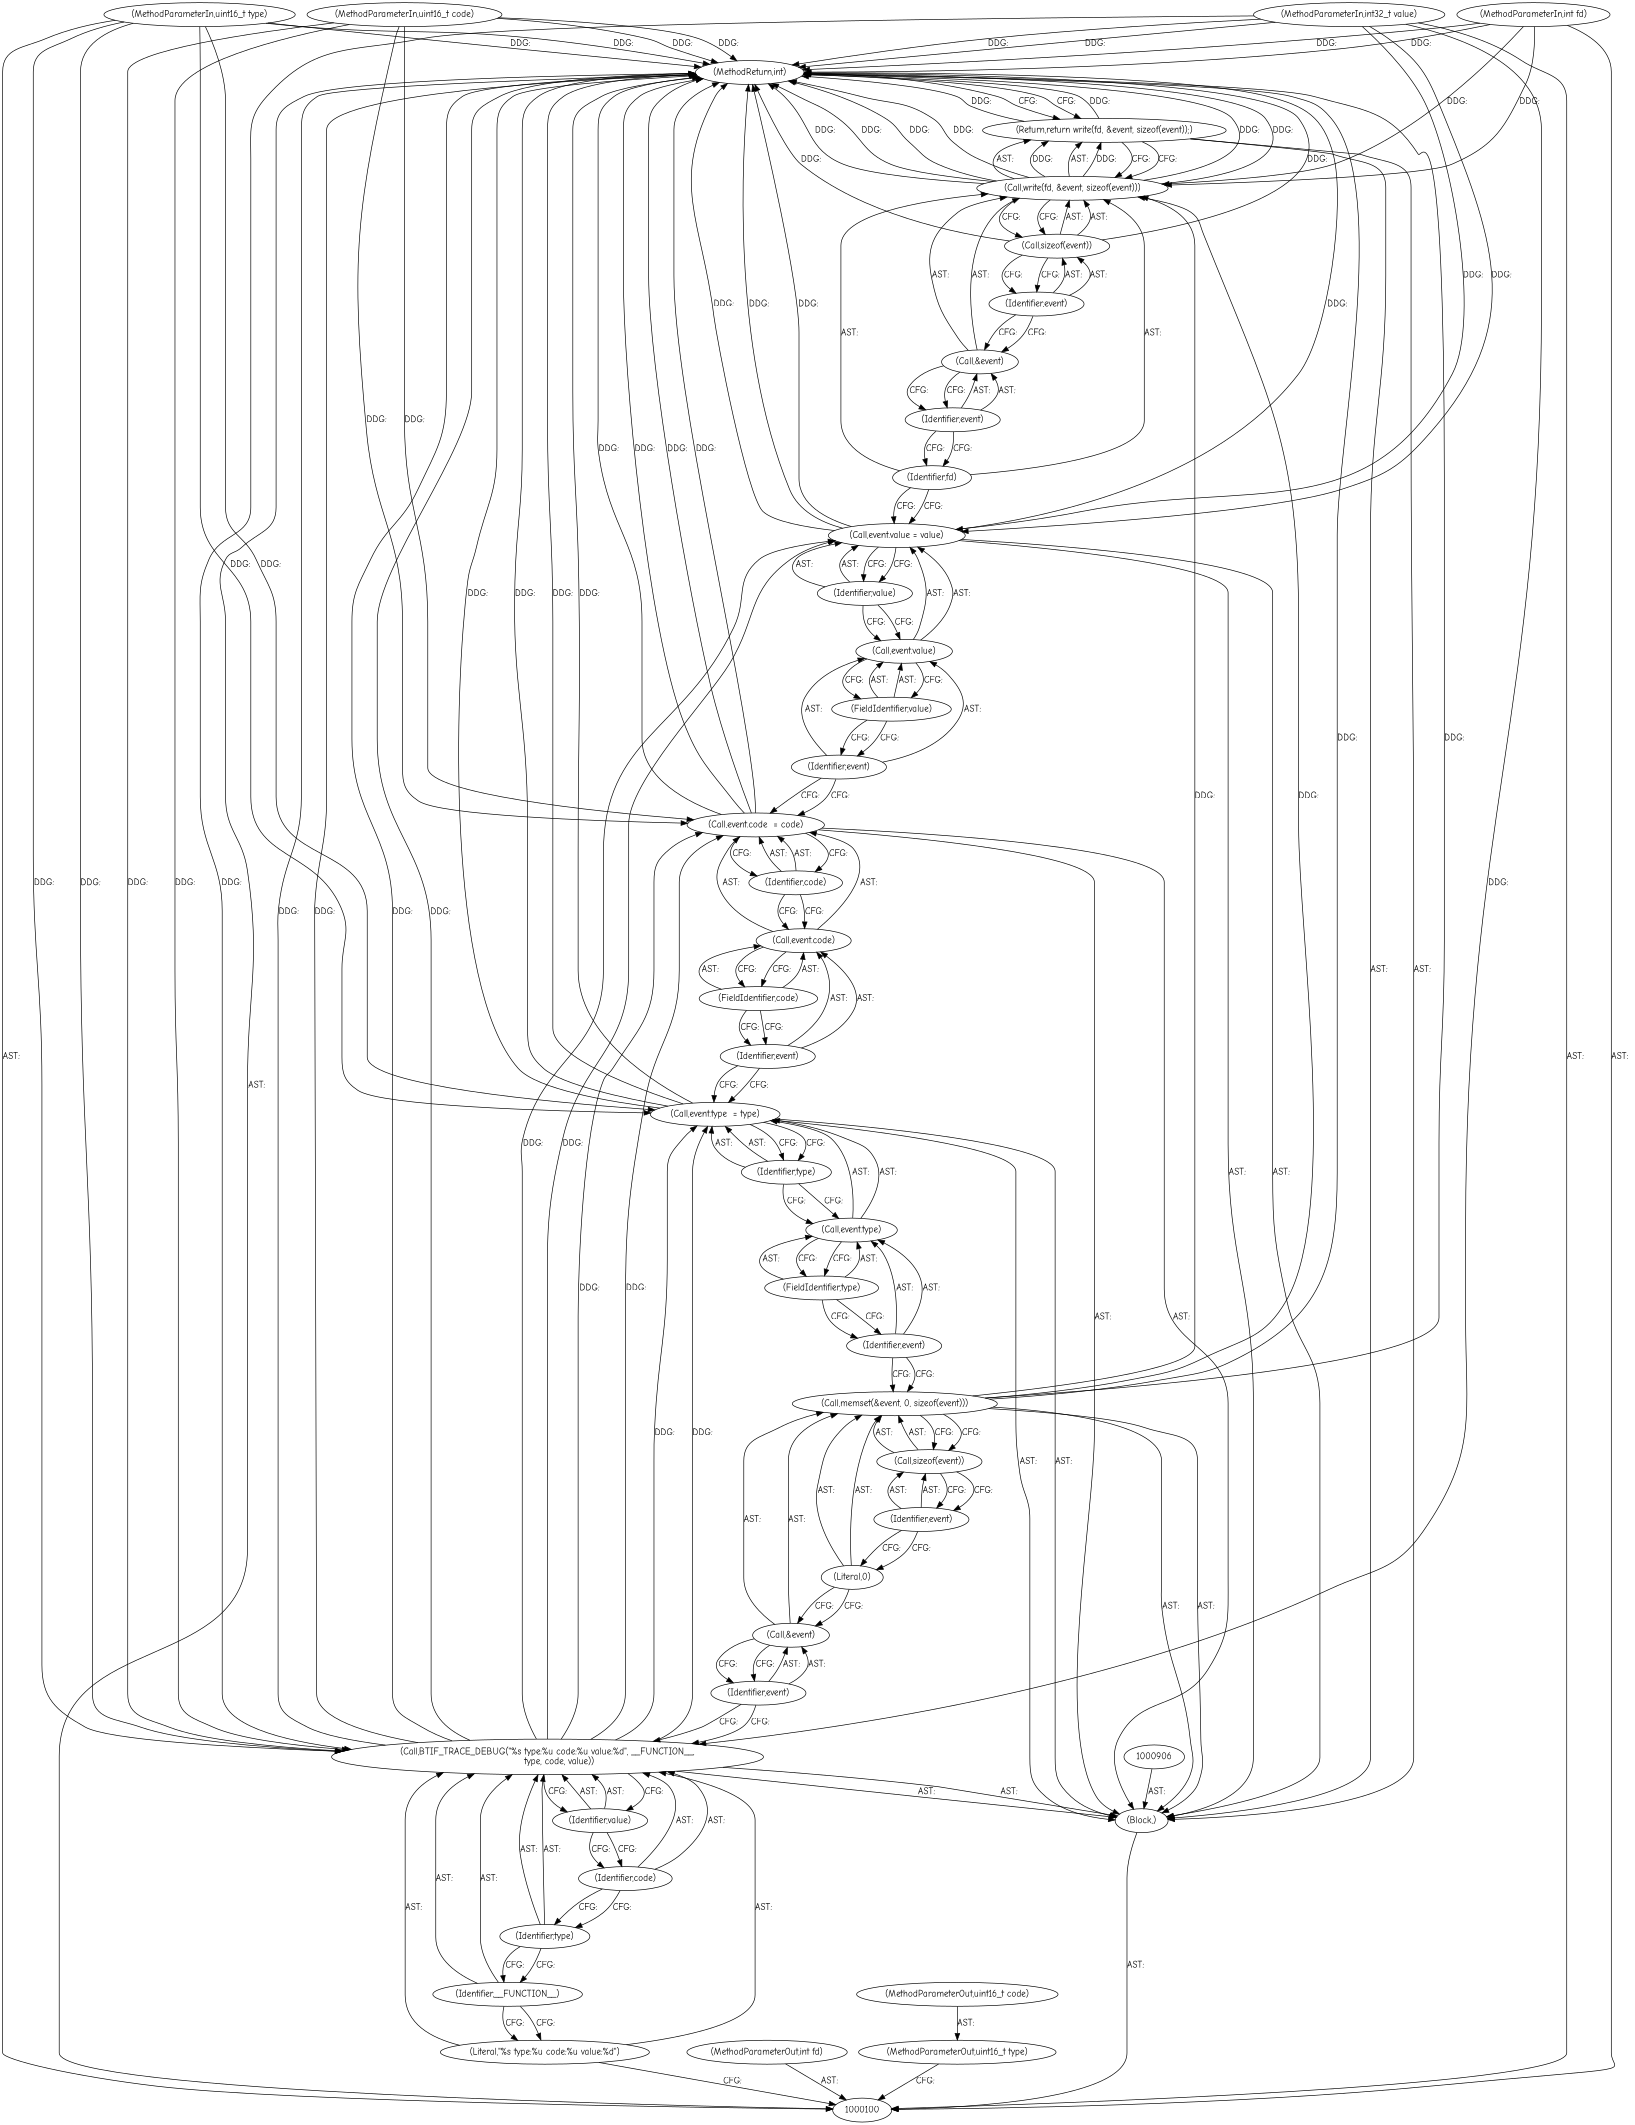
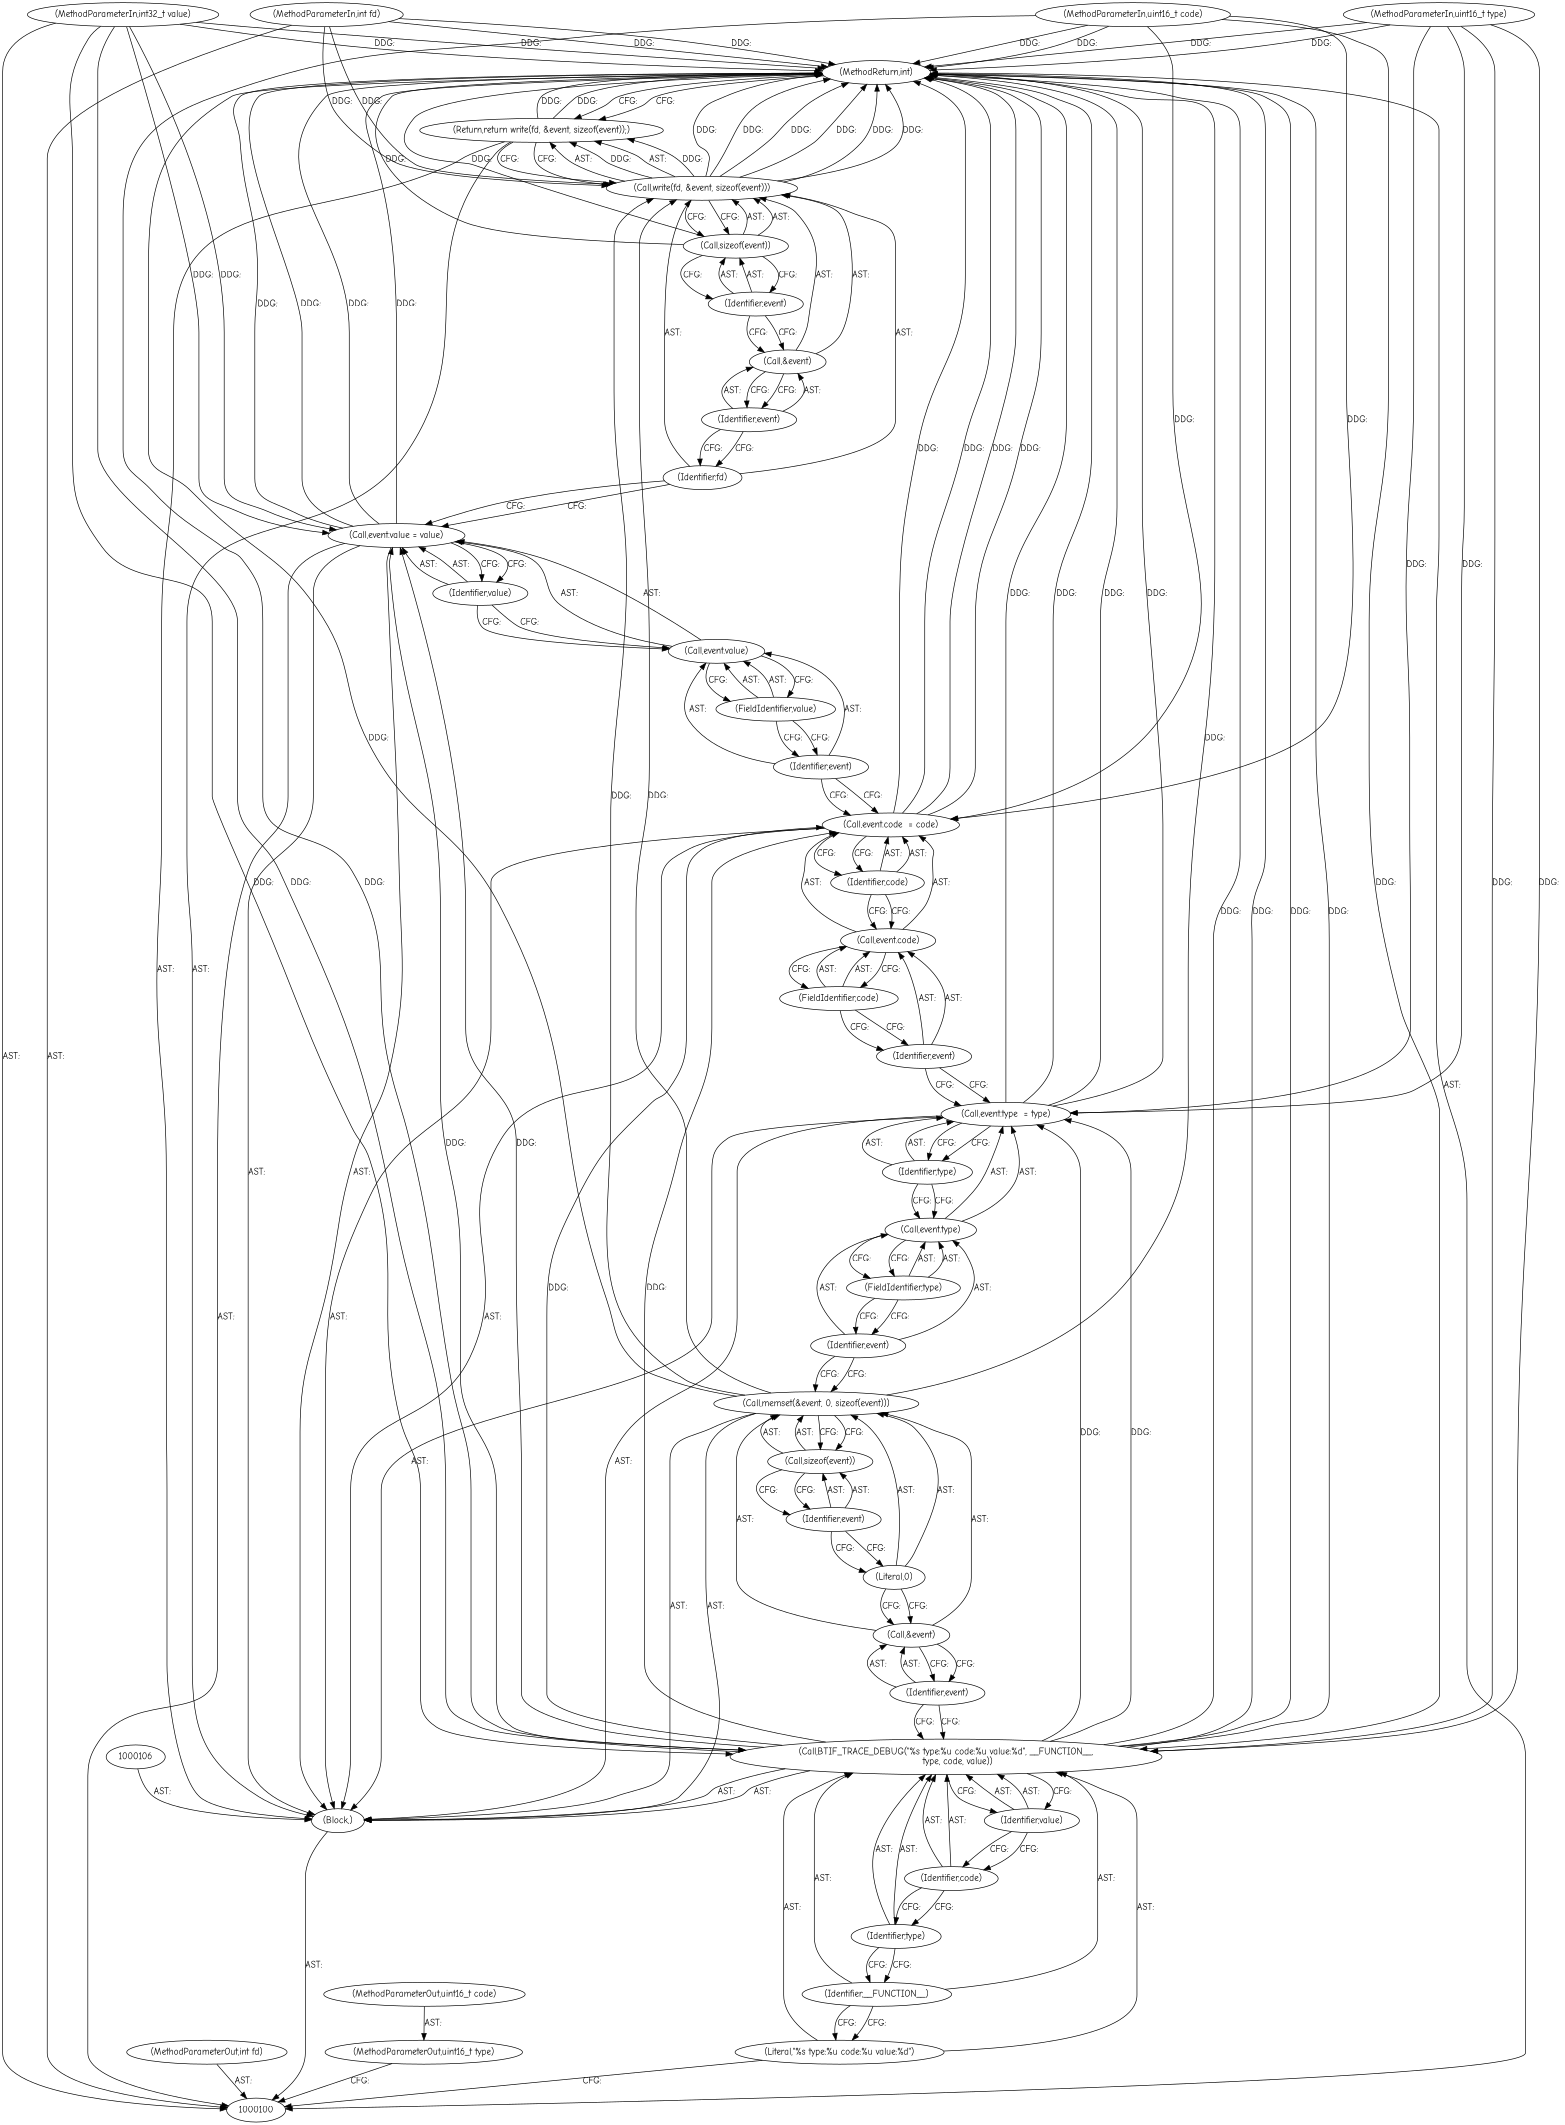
edge "(MethodParameterIn,uint16_t type)" -> "1000100": now "(Call,event.value = value)" -> "1000100"
node "1000906": label "1000906" -> "1000106"
